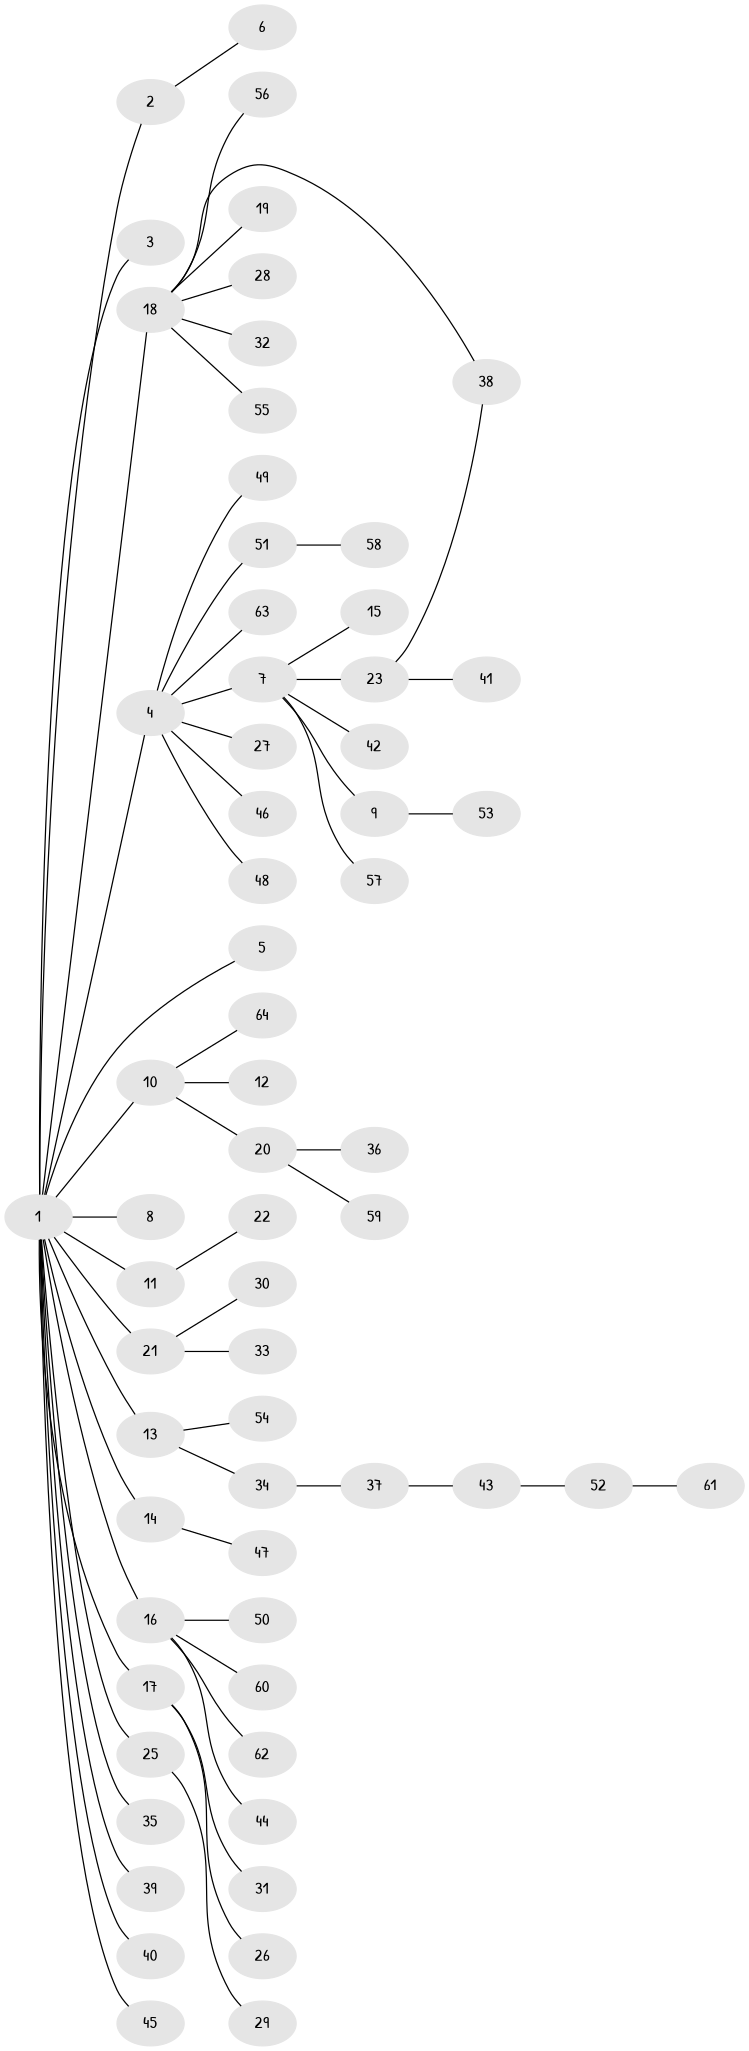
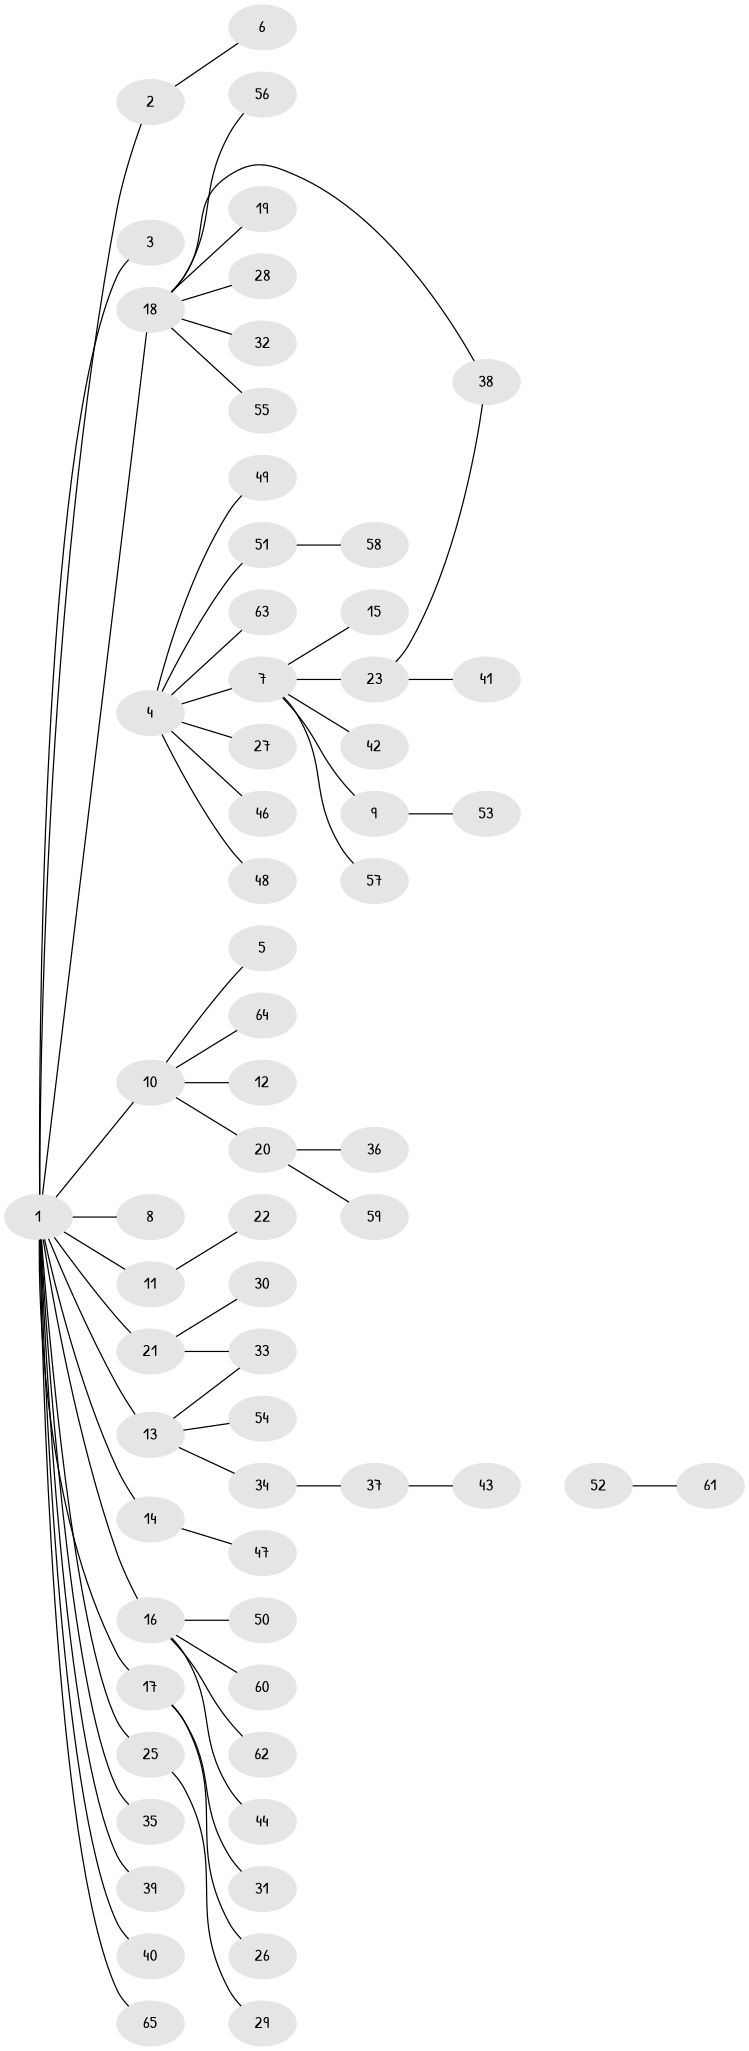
edge "4" -- "1": removed
edge "5" -- "1": now "5" -- "10"
edge "33" -- "13": added
edge "43" -- "52": removed
node "45": label "45" -> "65"
